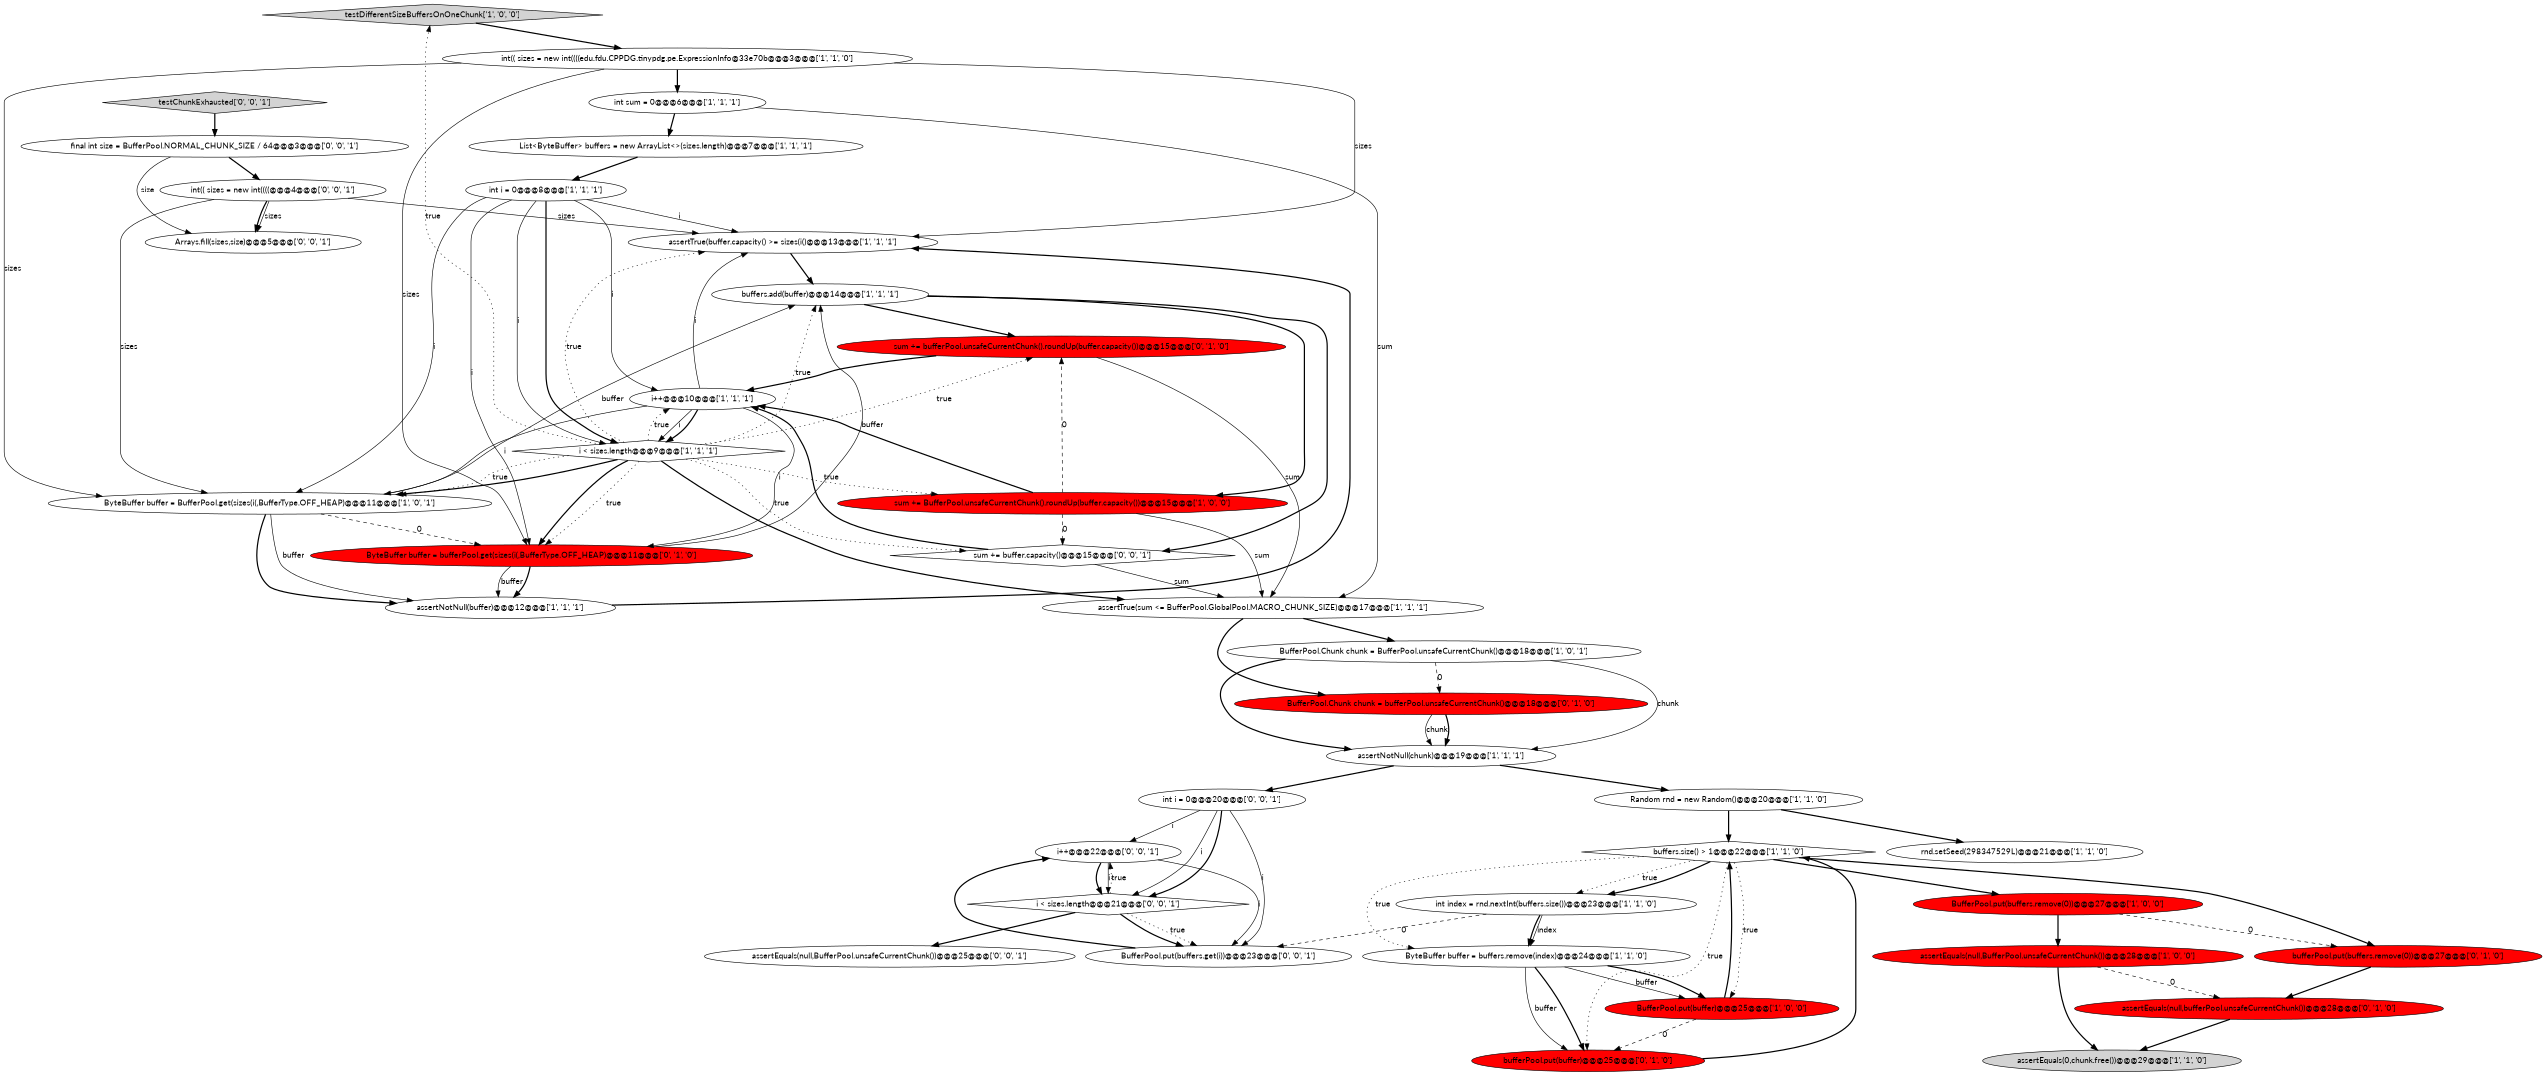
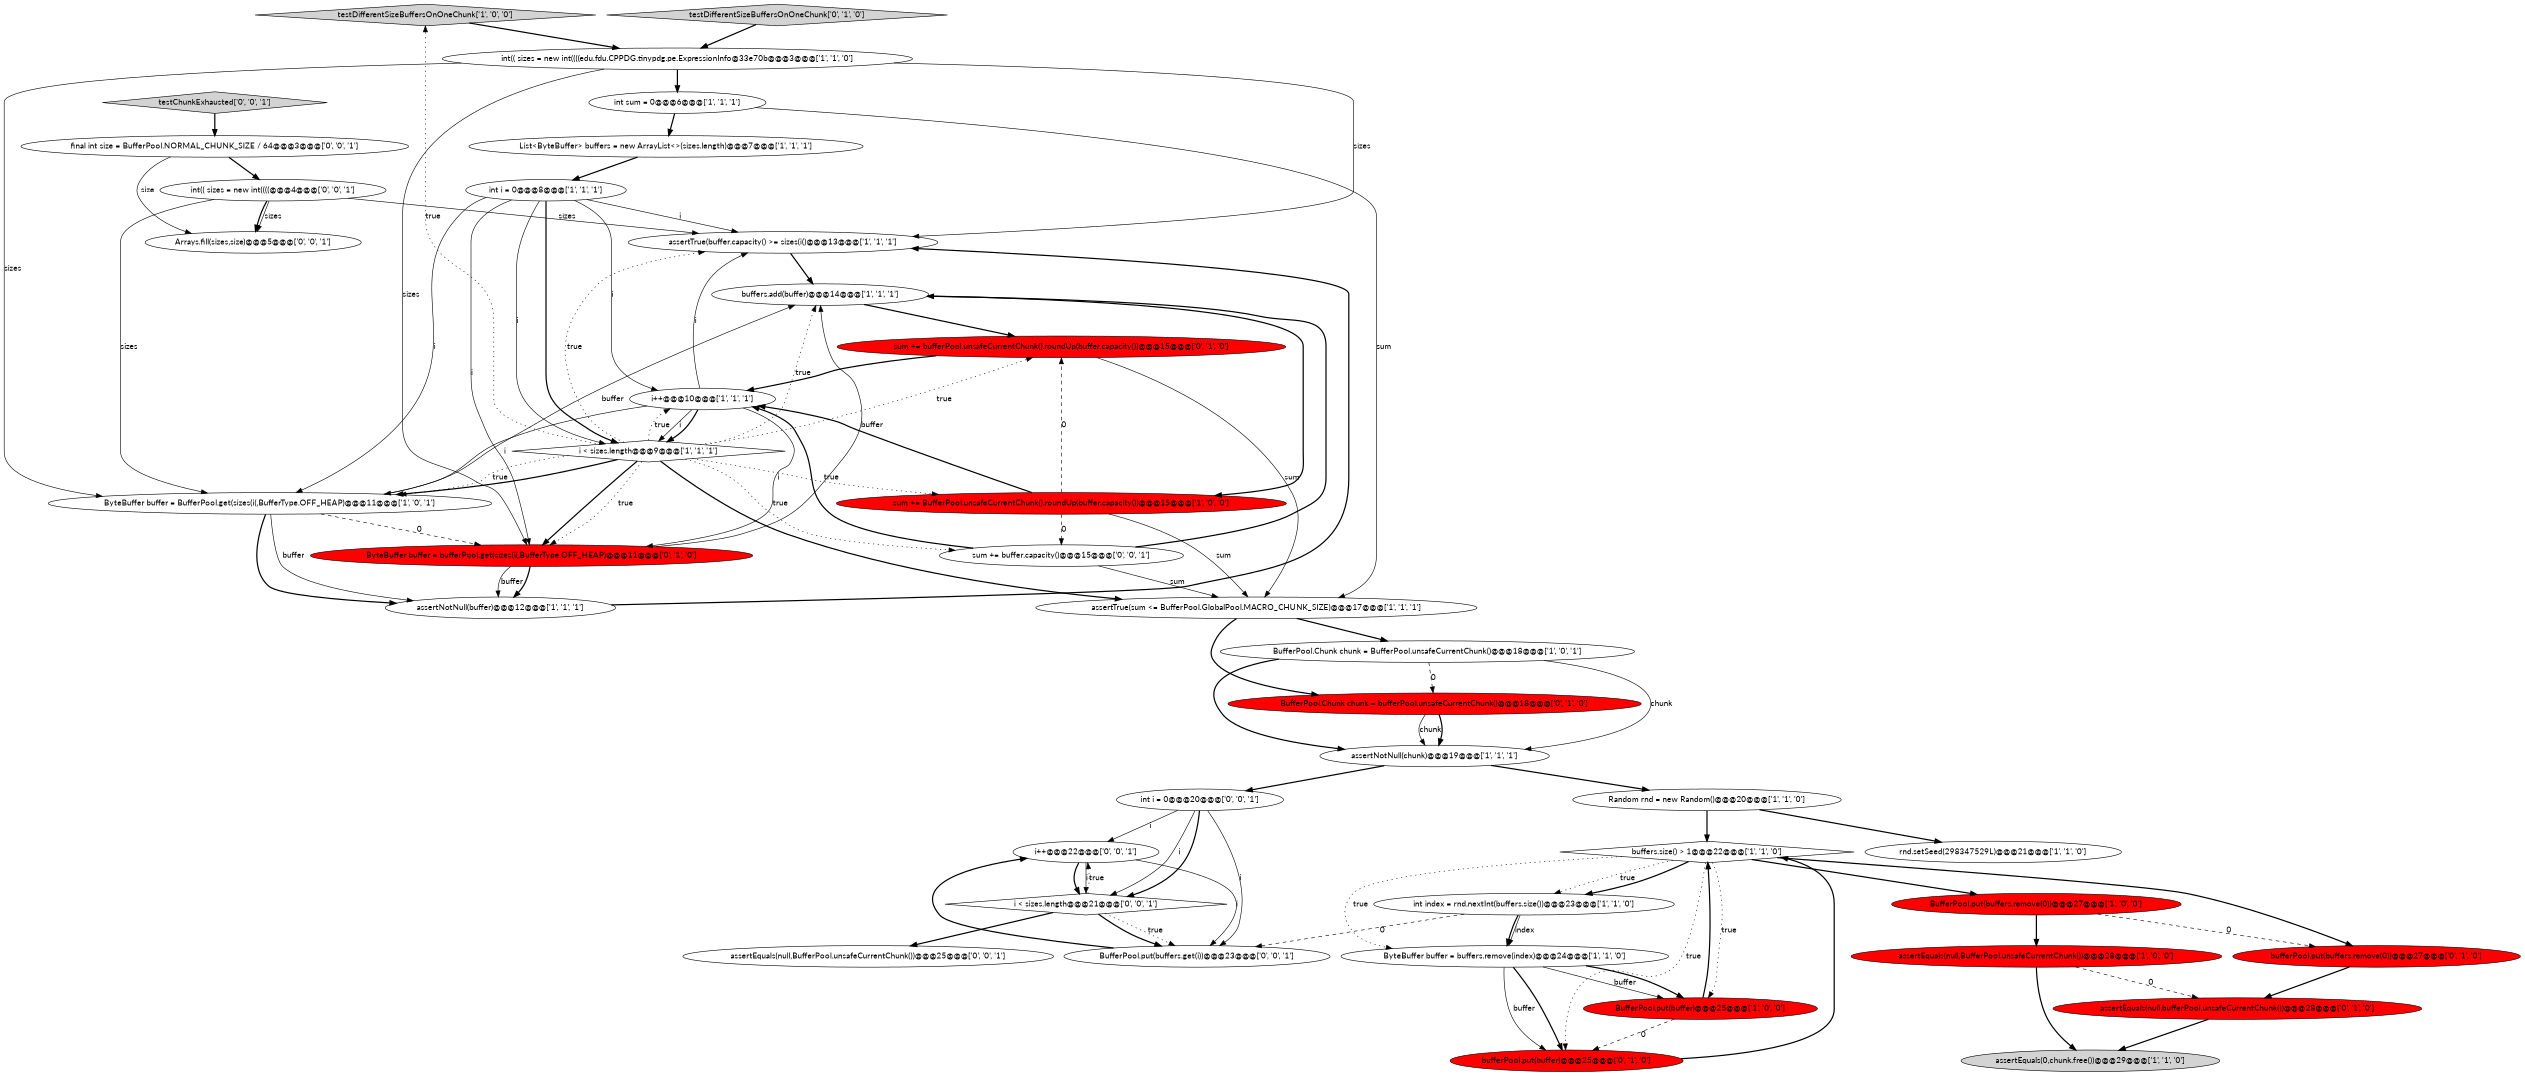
node "testDifferentSizeBuffersOnOneChunk['0', '1', '0']": added
edge "buffers.add(buffer)@@@14@@@['1', '1', '1']" -> "sum += buffer.capacity()@@@15@@@['0', '0', '1']": reversed
node "sum += buffer.capacity()@@@15@@@['0', '0', '1']": shape diamond -> ellipse
